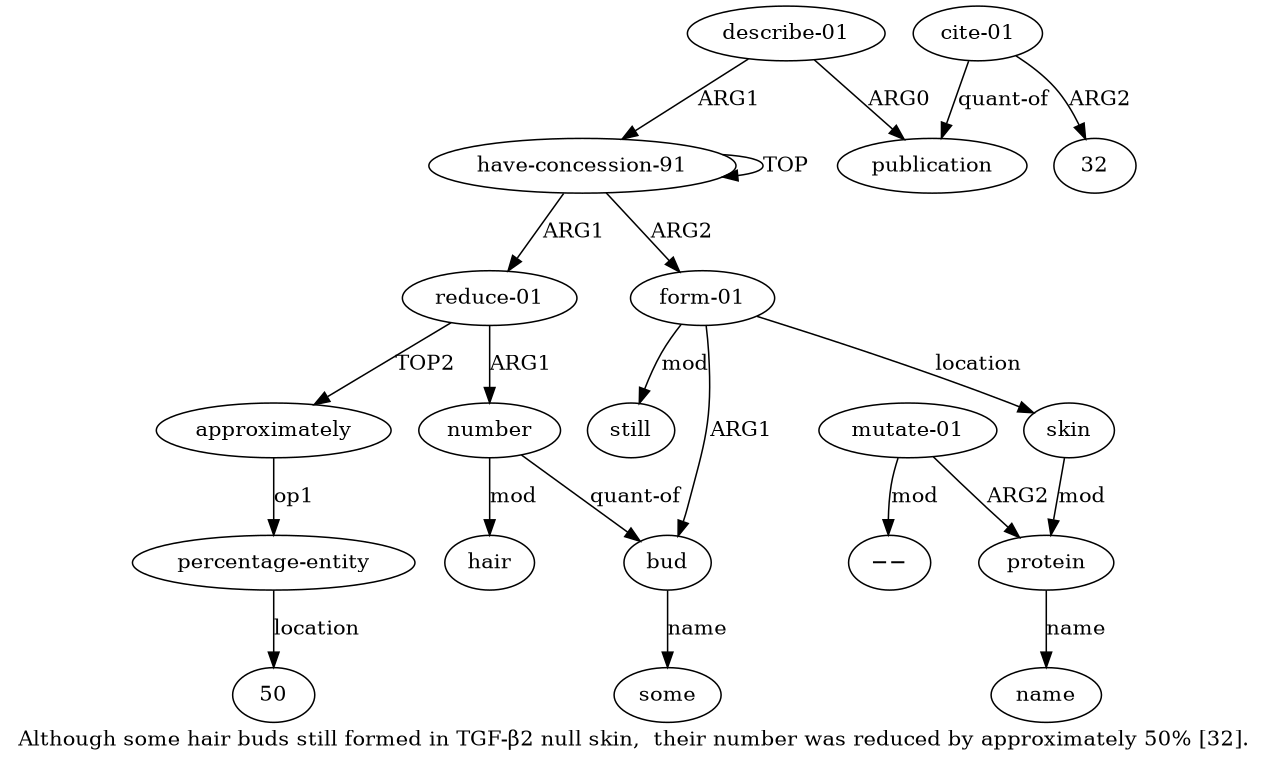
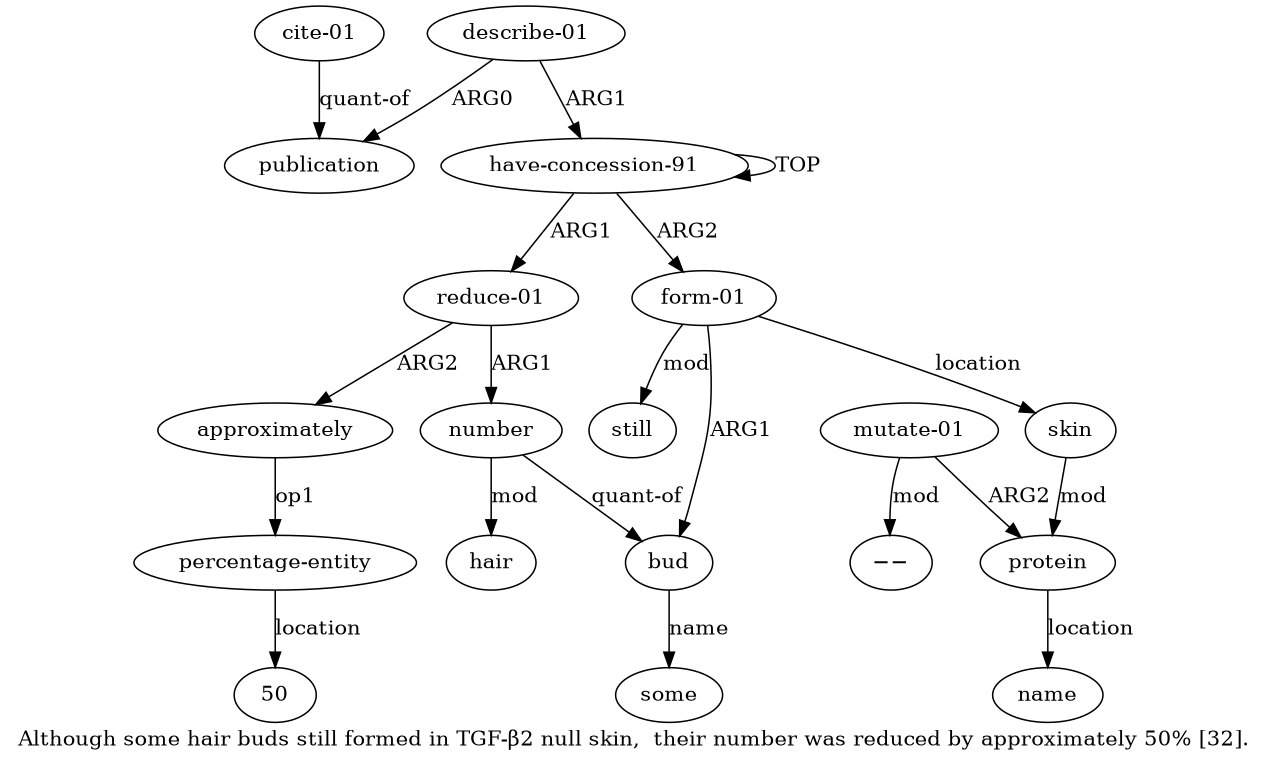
node "32": removed
edge "reduce-01" -> "approximately": label "TOP2" -> "ARG2"
edge "protein" -> "name": label "name" -> "location"
